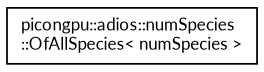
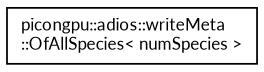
node "picongpu::adios::numSpecies ::OfAllSpecies< numSpecies >": label "picongpu::adios::numSpecies ::OfAllSpecies< numSpecies >" -> "picongpu::adios::writeMeta ::OfAllSpecies< numSpecies >"
